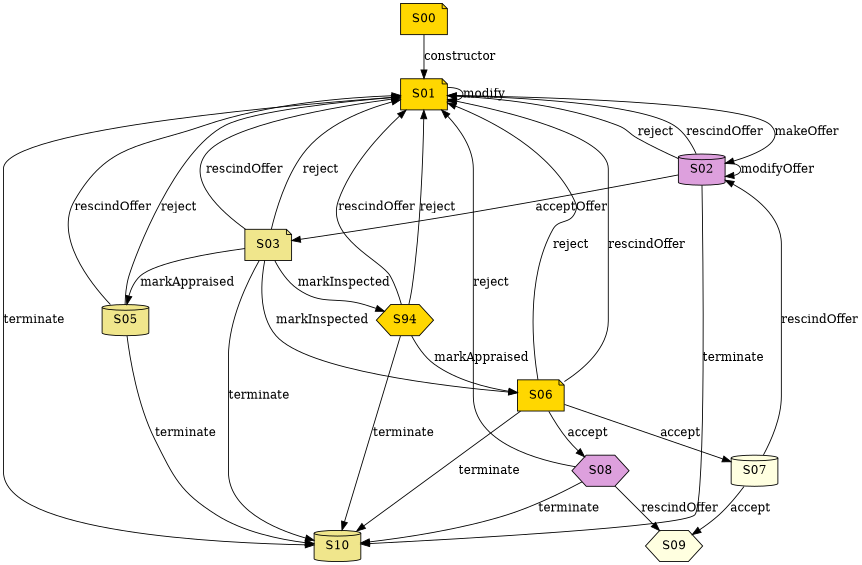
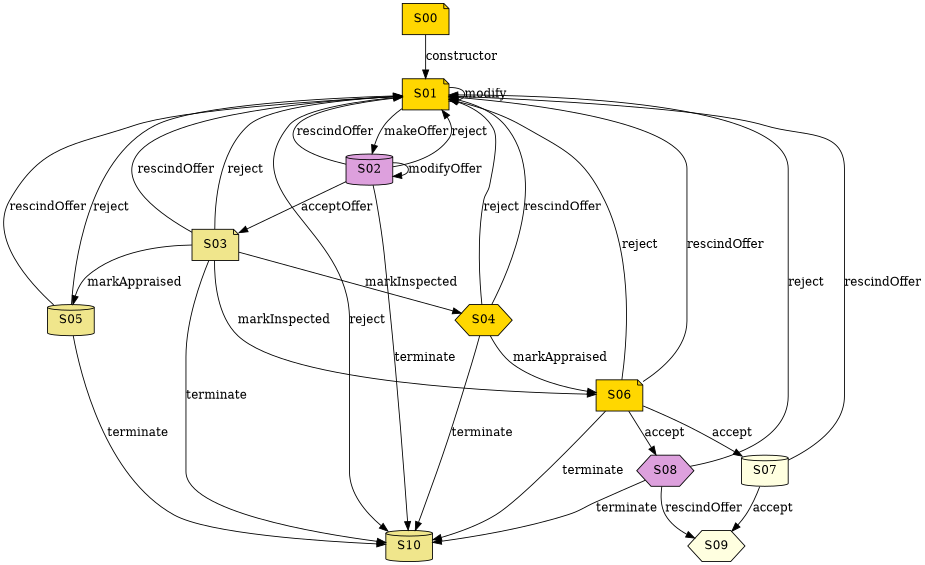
edge "S07" -> "S02": now "S07" -> "S01"
edge "S01" -> "S10": label "terminate" -> "reject"
node "S94": label "S94" -> "S04"
